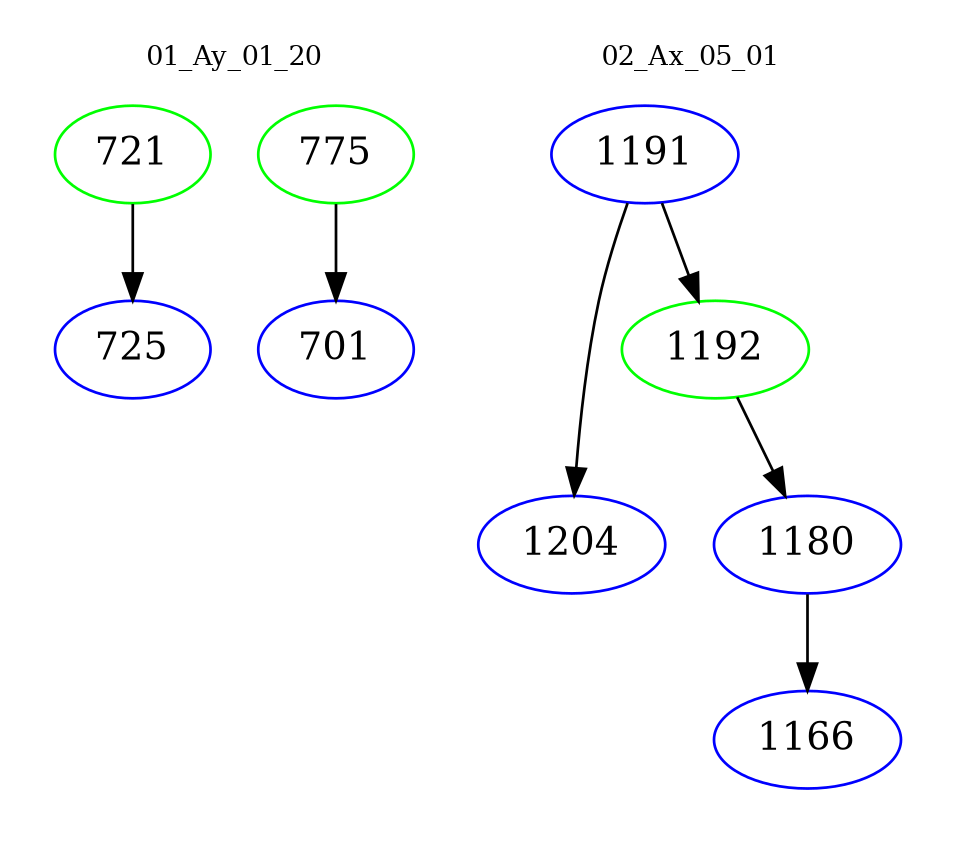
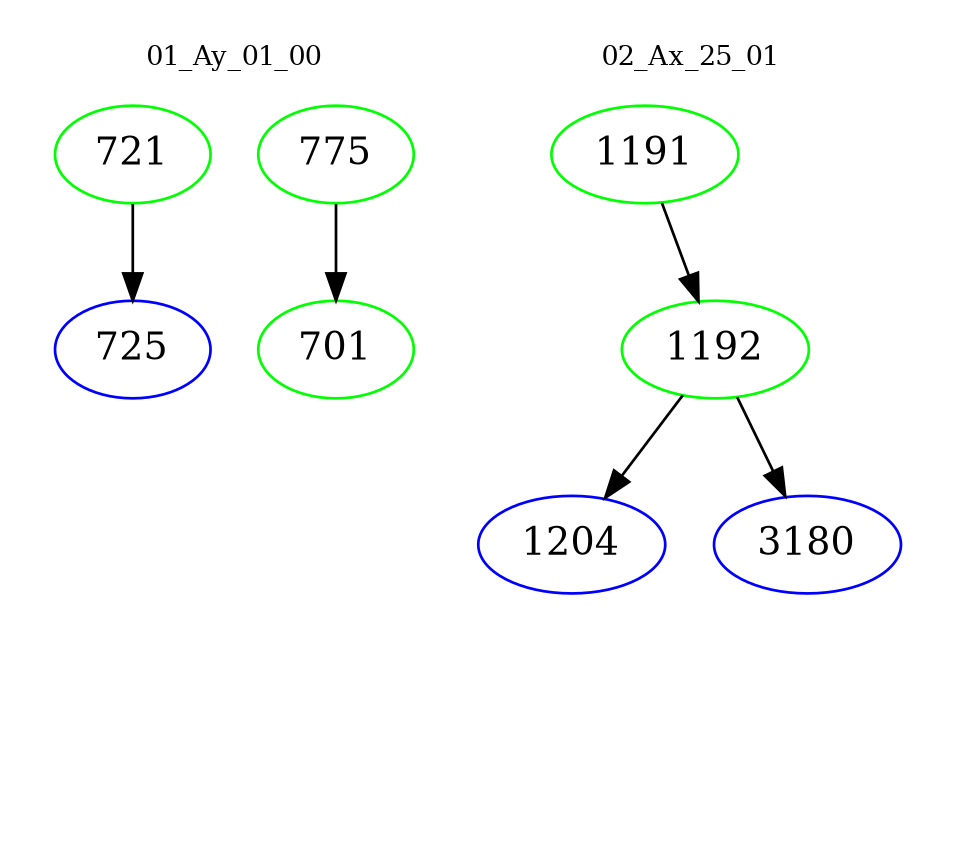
cluster "01_Ay_01_20": label "01_Ay_01_20" -> "01_Ay_01_00"
cluster "02_Ax_05_01": label "02_Ax_05_01" -> "02_Ax_25_01"
node "1191": color blue -> green
edge "1191" -> "1204": now "1192" -> "1204"
node "701": color blue -> green
node "1180": label "1180" -> "3180"
node "1166": removed
